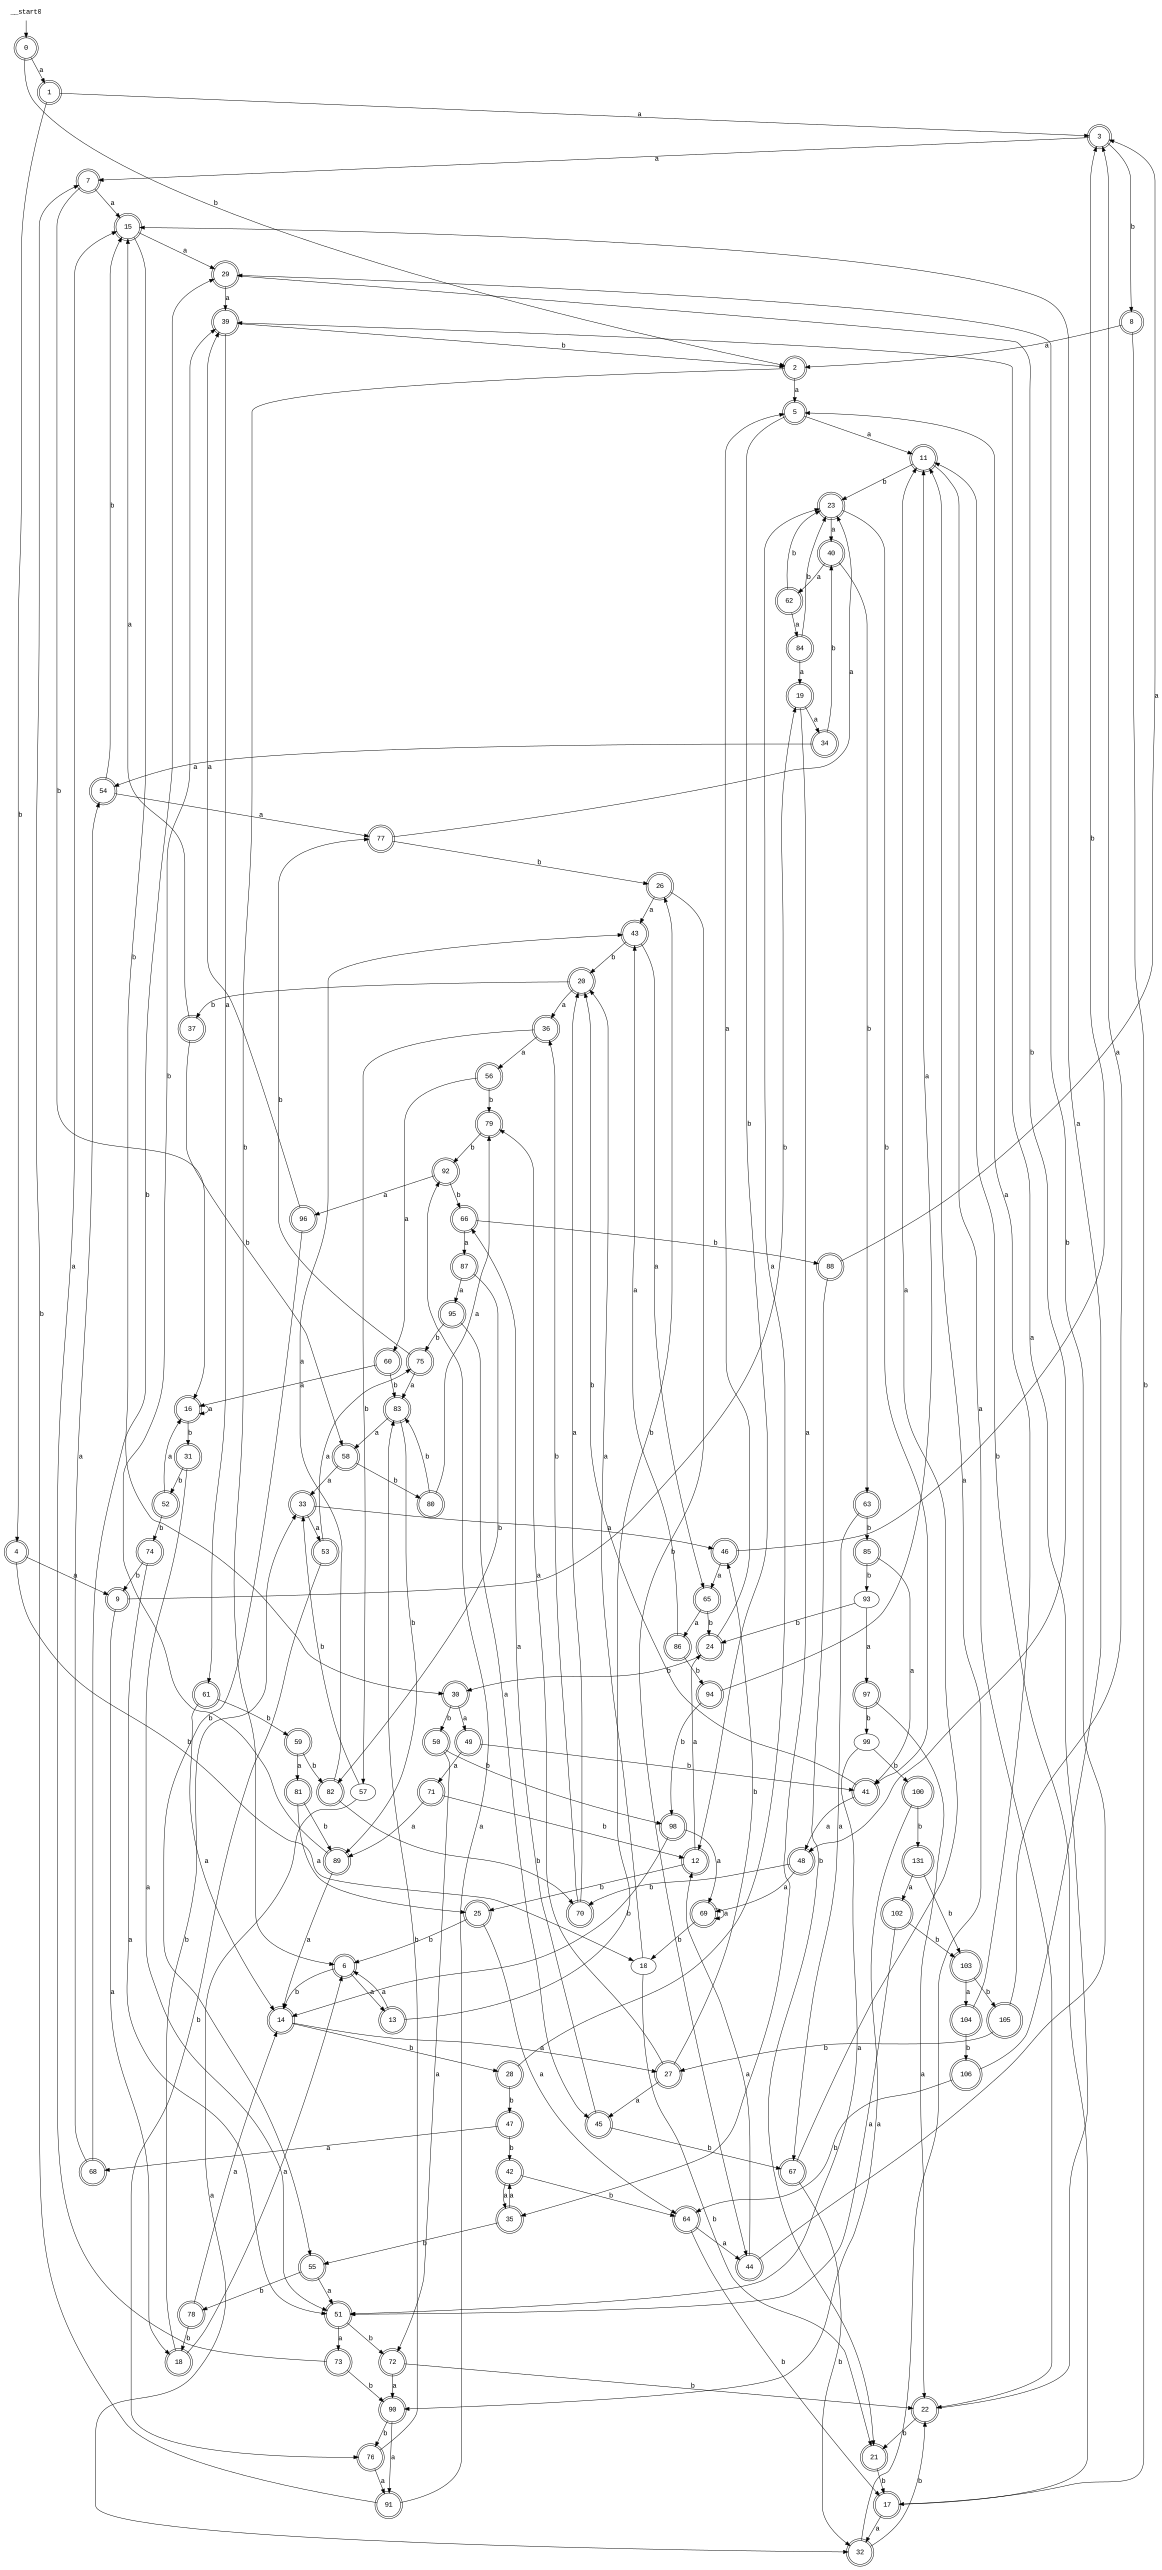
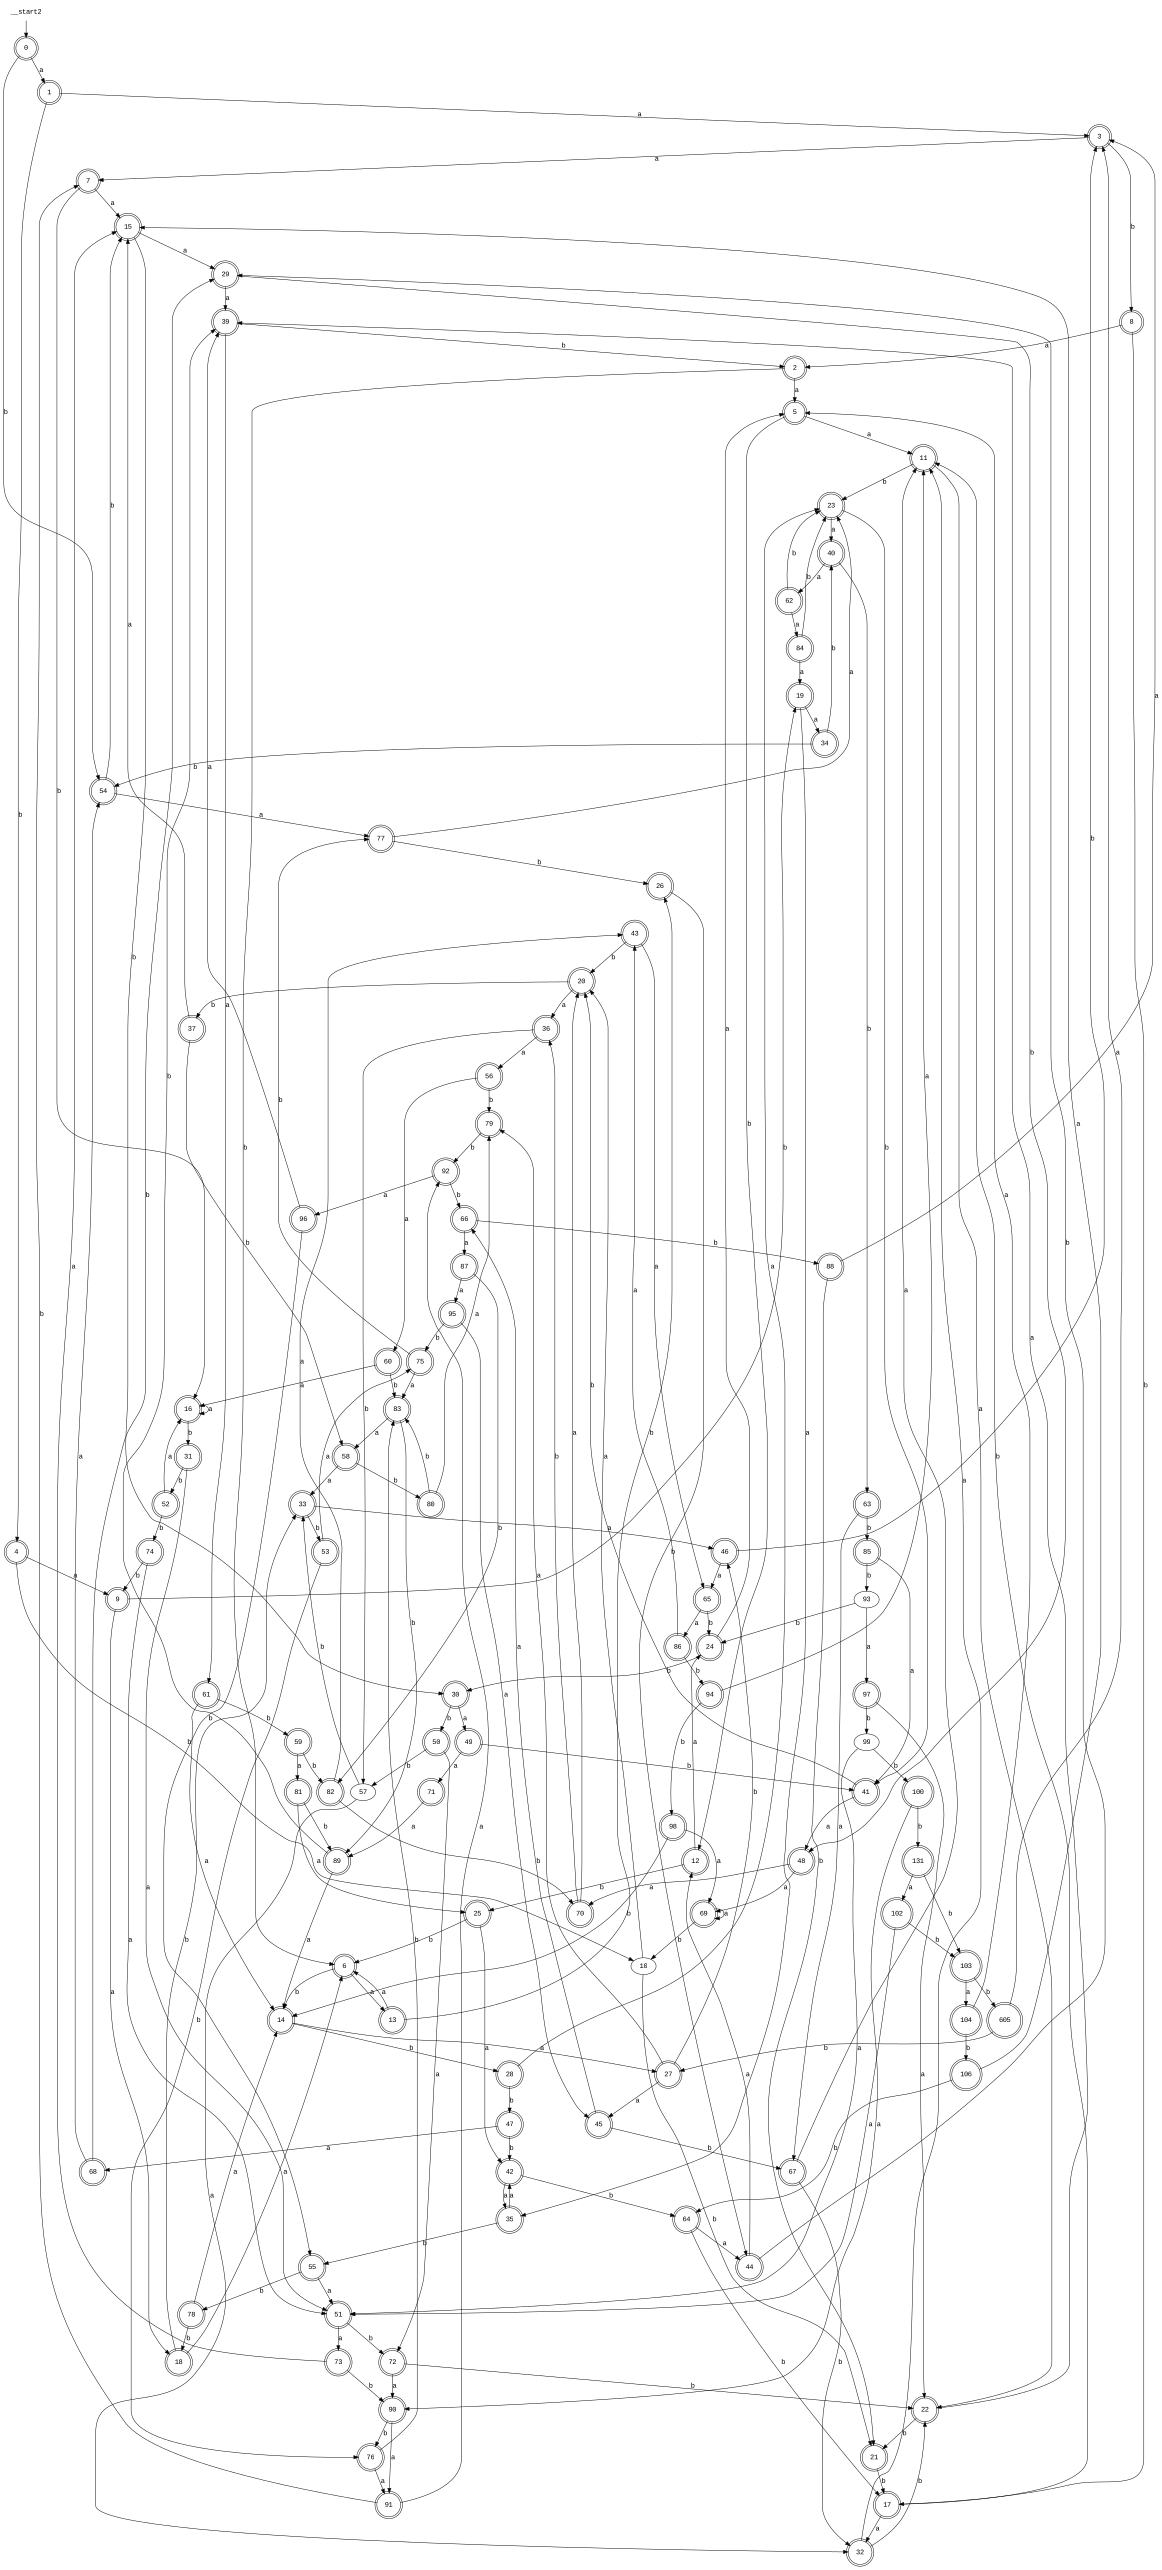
node "__start0": label "__start0" -> "__start2"
edge "0" -> "2": now "0" -> "54"
edge "34" -> "54": label "a" -> "b"
edge "26" -> "43": removed, label "a"
edge "33" -> "53": label "a" -> "b"
edge "50" -> "98": now "50" -> "57"
edge "71" -> "12": removed, label "b"
edge "48" -> "70": label "b" -> "a"
node "105": label "105" -> "605"
edge "25" -> "64": now "25" -> "42"
